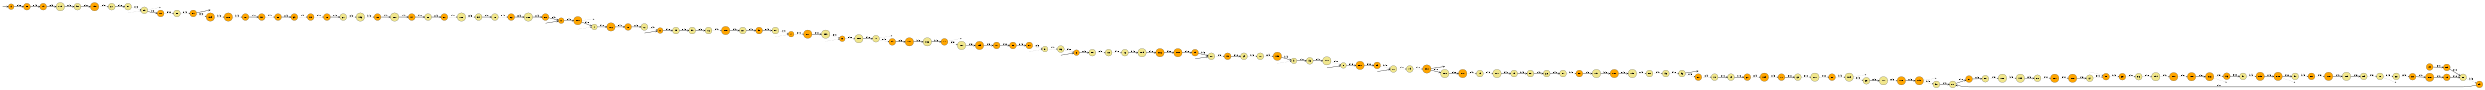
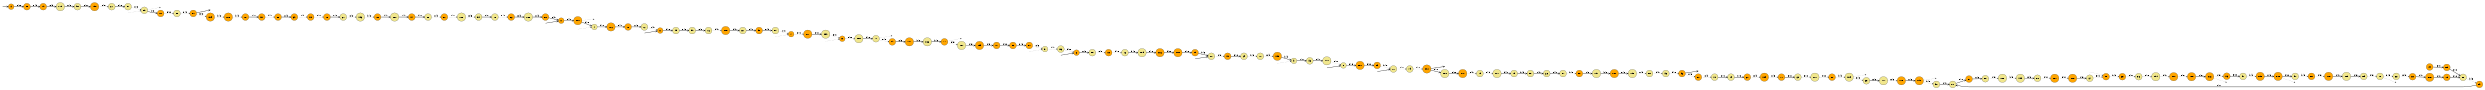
edge "25" -> "81": style bold -> dotted
node "75": fillcolor khaki -> orange
node "96": fillcolor khaki -> orange
